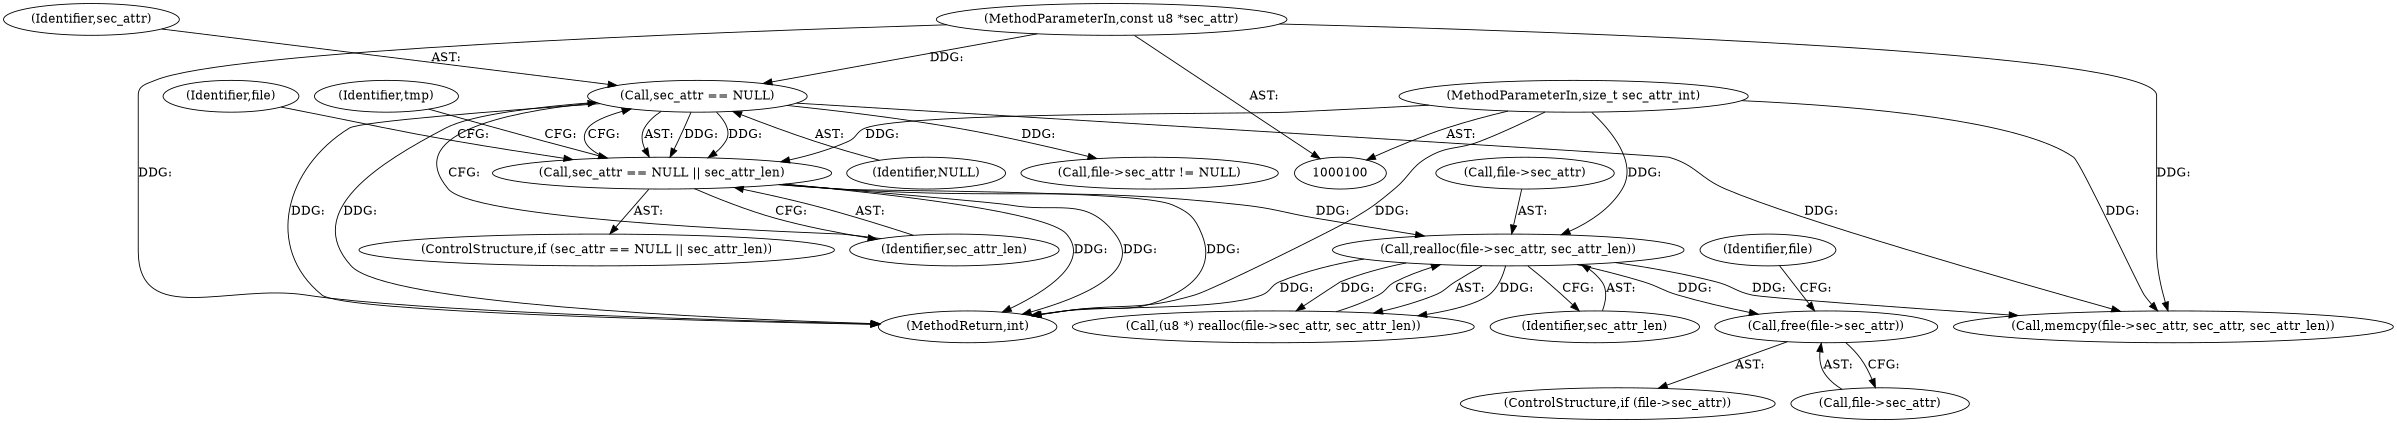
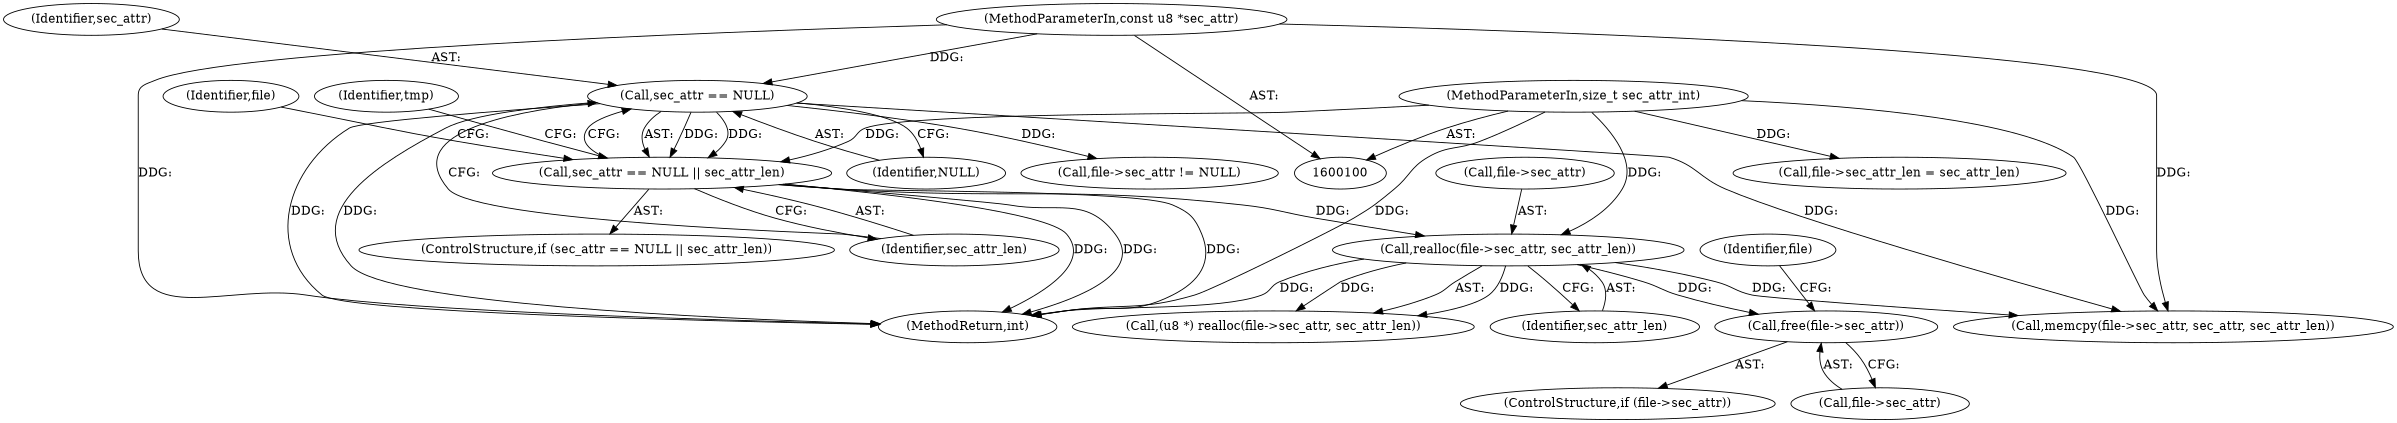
edge "(Call,sec_attr == NULL)" -> "(Identifier,NULL)": added, label "CFG:"
node "1000100": label "1000100" -> "1600100"
node "(Call,file->sec_attr_len = sec_attr_len)": added
edge "(Call,(u8 *) realloc(file->sec_attr, sec_attr_len))" -> "(Call,realloc(file->sec_attr, sec_attr_len))": removed, label "CFG:"
